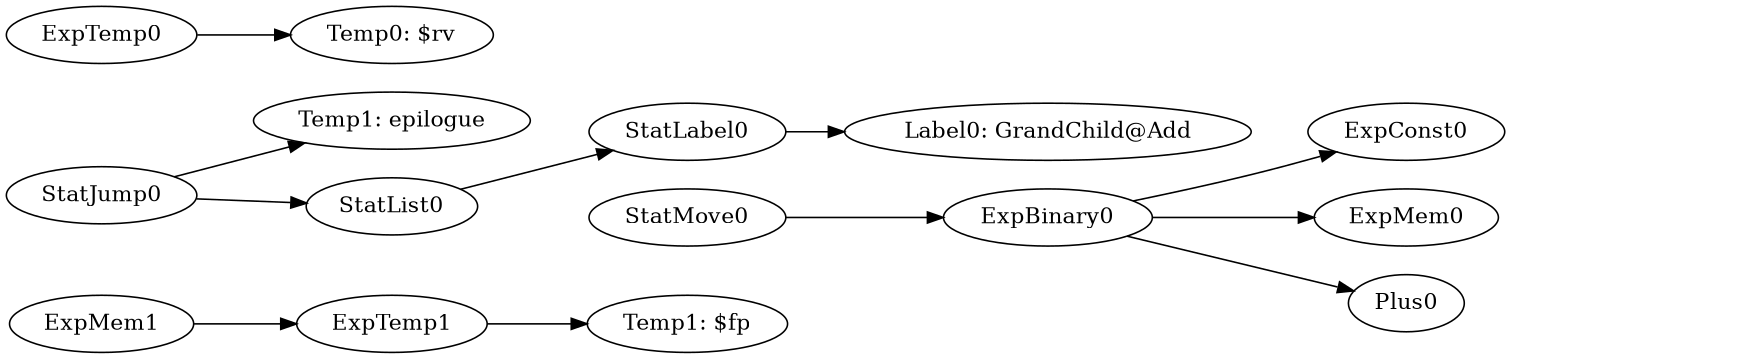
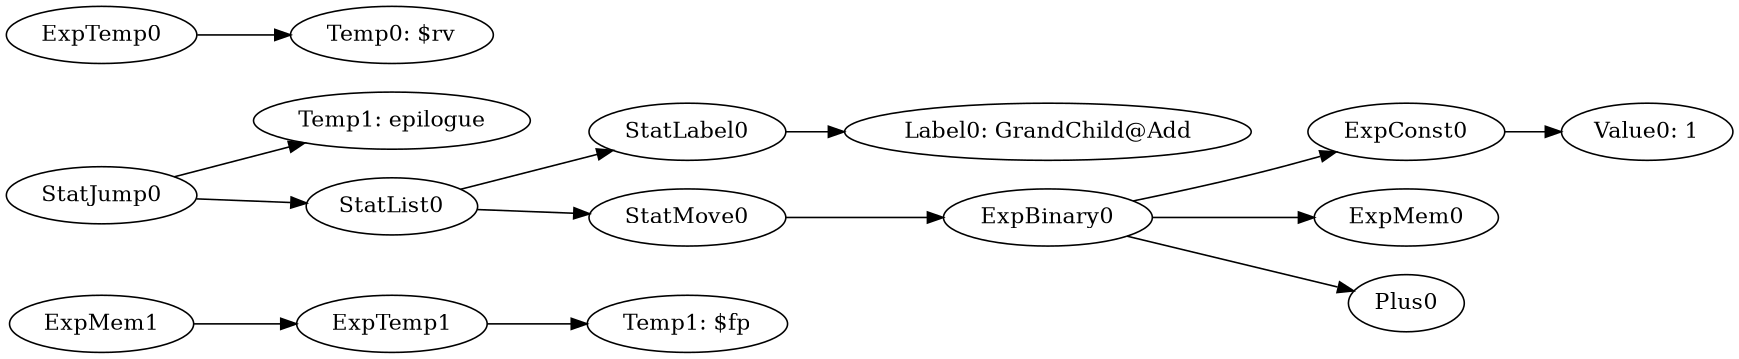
node "Value0: 1": added
edge "StatList0" -> "StatMove0": added
